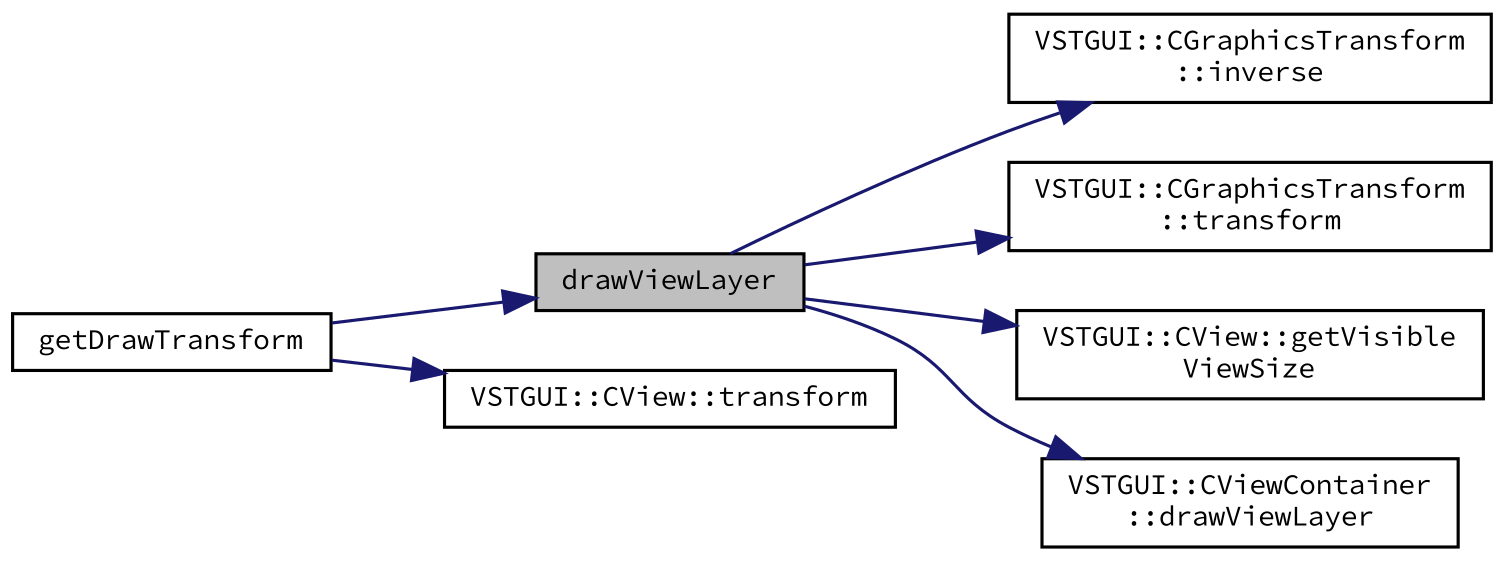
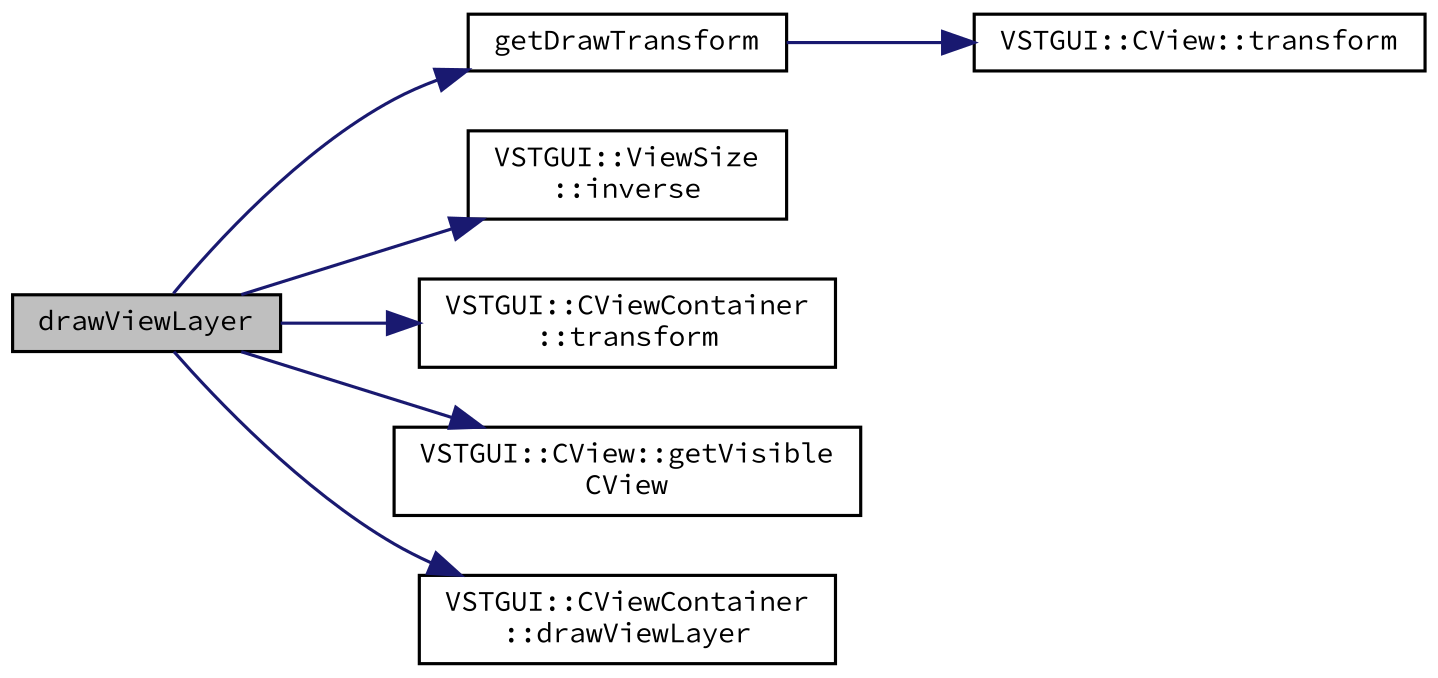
node "VSTGUI::CGraphicsTransform ::inverse": label "VSTGUI::CGraphicsTransform ::inverse" -> "VSTGUI::ViewSize ::inverse"
node "VSTGUI::CGraphicsTransform ::transform": label "VSTGUI::CGraphicsTransform ::transform" -> "VSTGUI::CViewContainer ::transform"
edge "getDrawTransform" -> "drawViewLayer": reversed
node "VSTGUI::CView::getVisible ViewSize": label "VSTGUI::CView::getVisible ViewSize" -> "VSTGUI::CView::getVisible CView"
